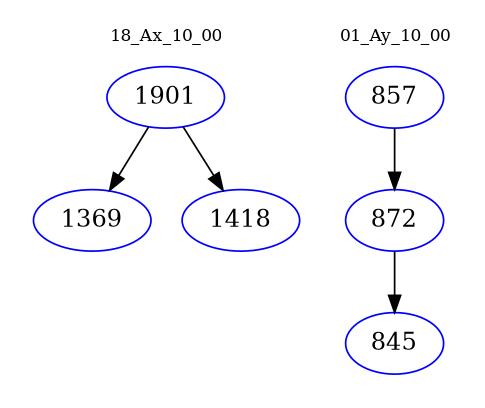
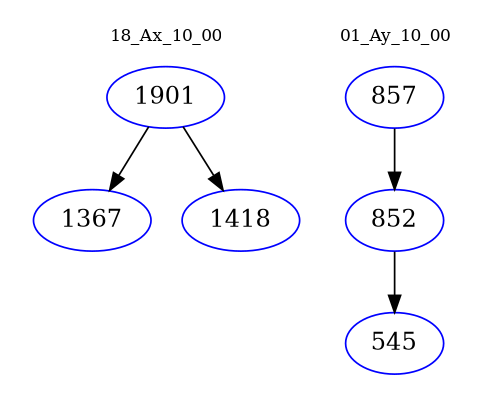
node "1369": label "1369" -> "1367"
node "872": label "872" -> "852"
node "845": label "845" -> "545"
